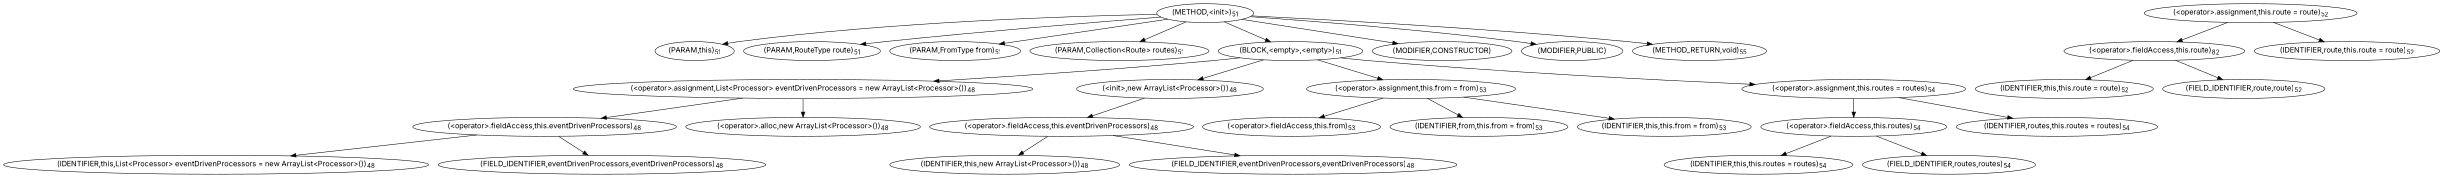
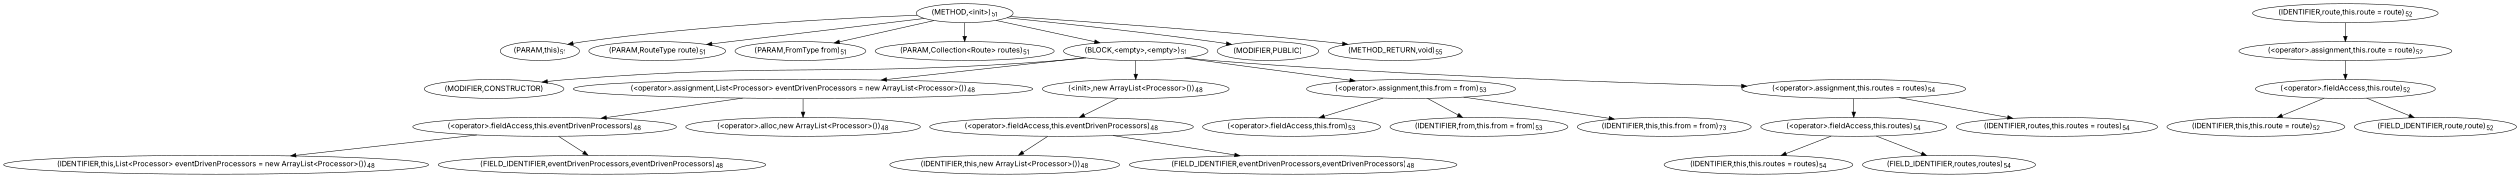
edge "(METHOD,<init>)" -> "(MODIFIER,CONSTRUCTOR)": now "(BLOCK,<empty>,<empty>)" -> "(MODIFIER,CONSTRUCTOR)"
edge "(<operator>.assignment,this.route = route)" -> "(IDENTIFIER,route,this.route = route)": reversed
node "(<operator>.fieldAccess,this.route)": text "82" -> "52"
node "(IDENTIFIER,this,this.from = from)": text "53" -> "73"
